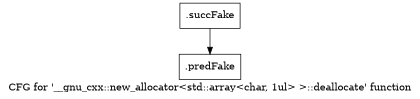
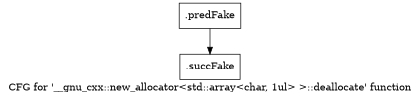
edge ".succFake" -> ".predFake": reversed
